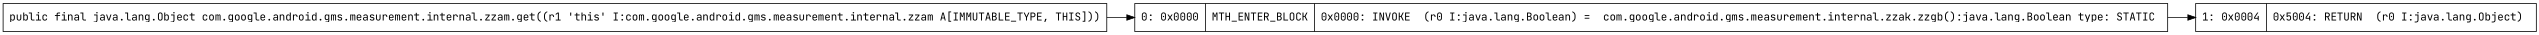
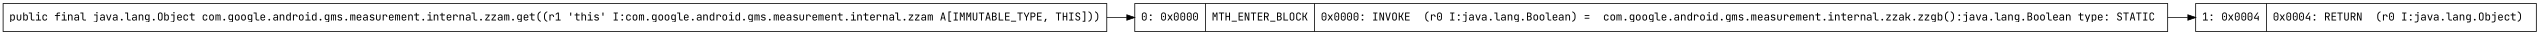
node "1: 0x0004": text "0x5004: RETURN  (r0 I:java.lang.Object)" -> "0x0004: RETURN  (r0 I:java.lang.Object)"
